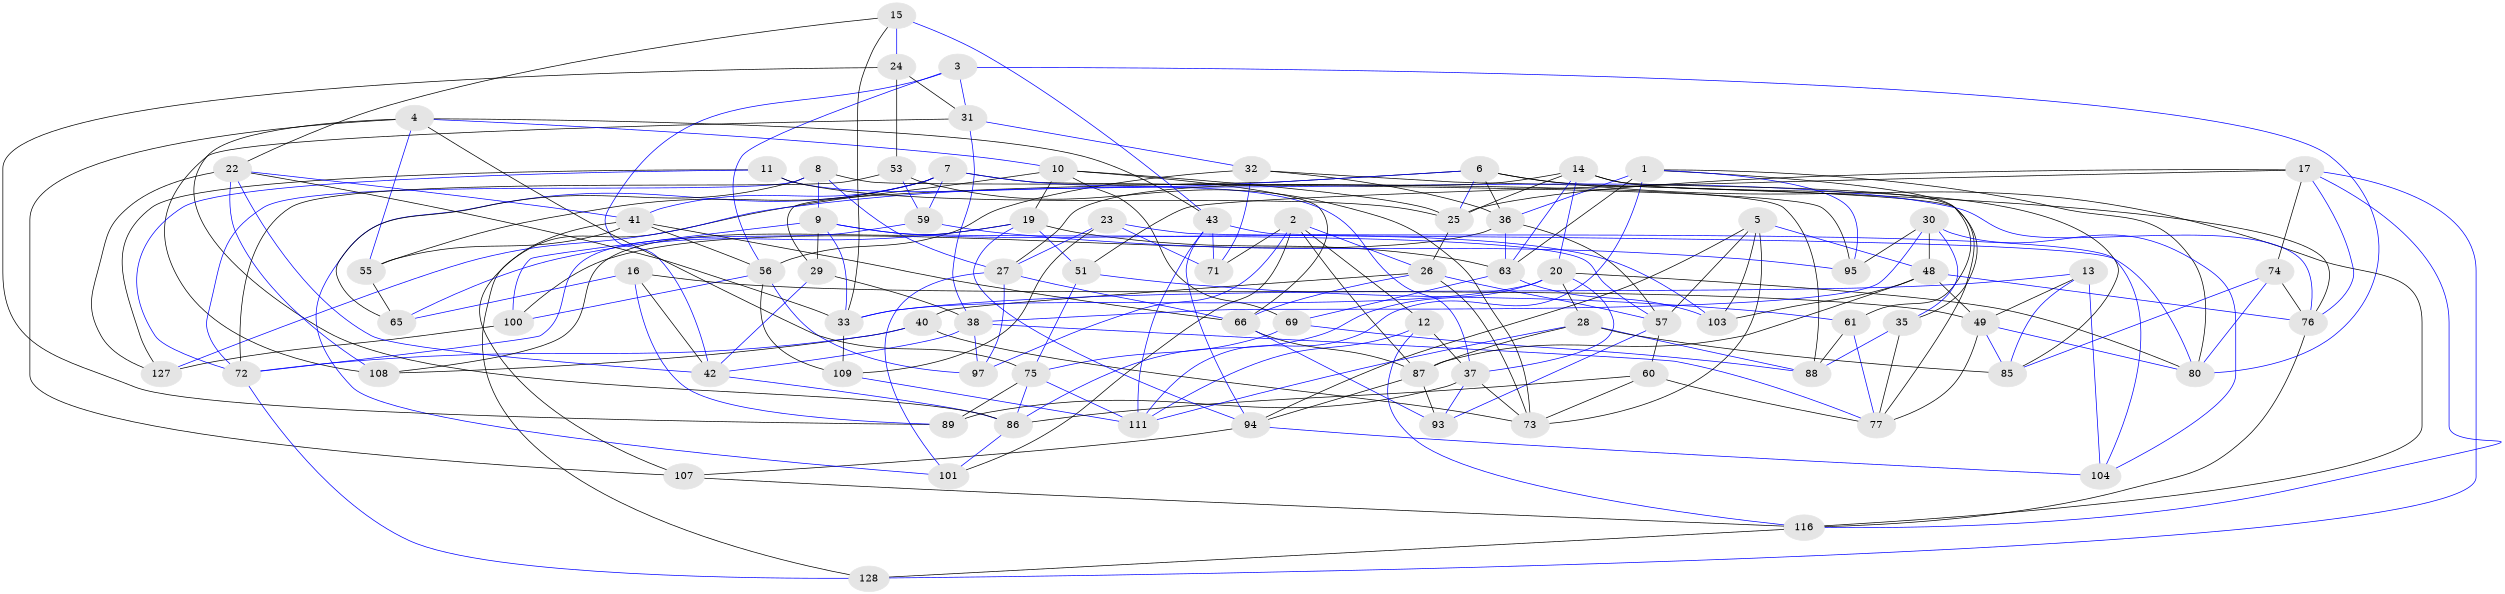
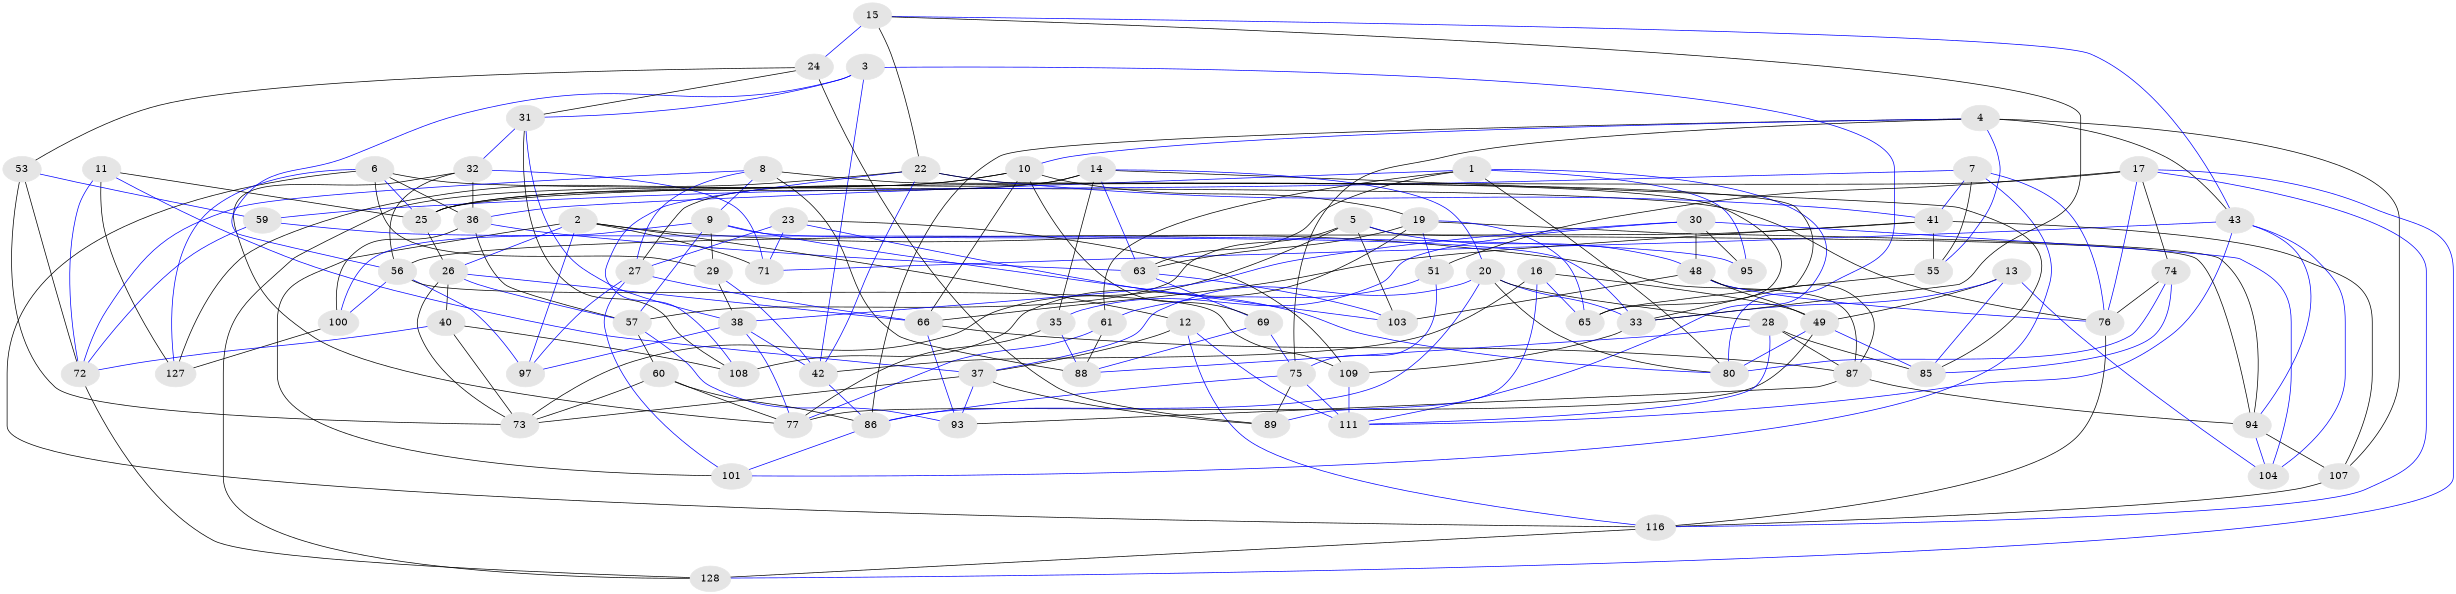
edge "7" -- "95": removed
edge "19" -- "94": color blue -> black
edge "72" -- "128": color blue -> black
